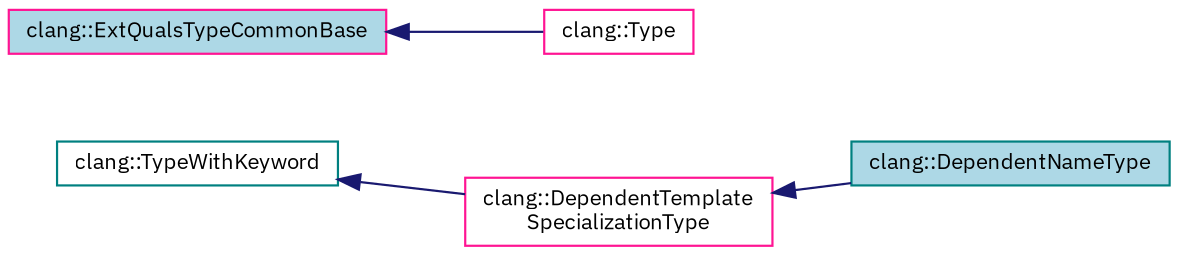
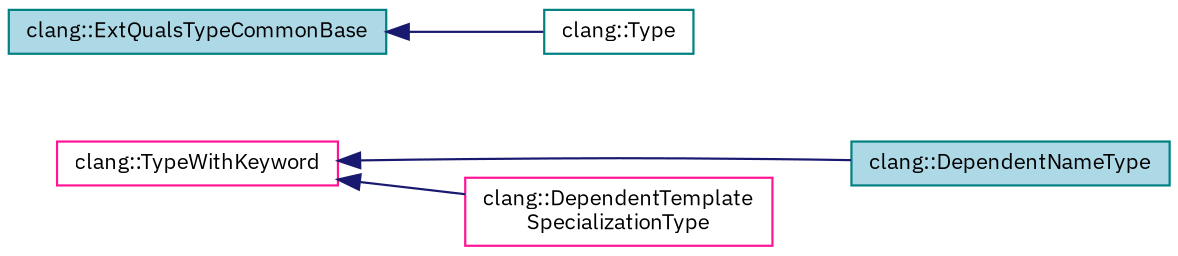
node "clang::ExtQualsTypeCommonBase": color deeppink -> teal
node "clang::Type": color deeppink -> teal
node "clang::TypeWithKeyword": color teal -> deeppink
edge "clang::DependentNameType" -> "clang::DependentTemplate SpecializationType": now "clang::DependentNameType" -> "clang::TypeWithKeyword"
